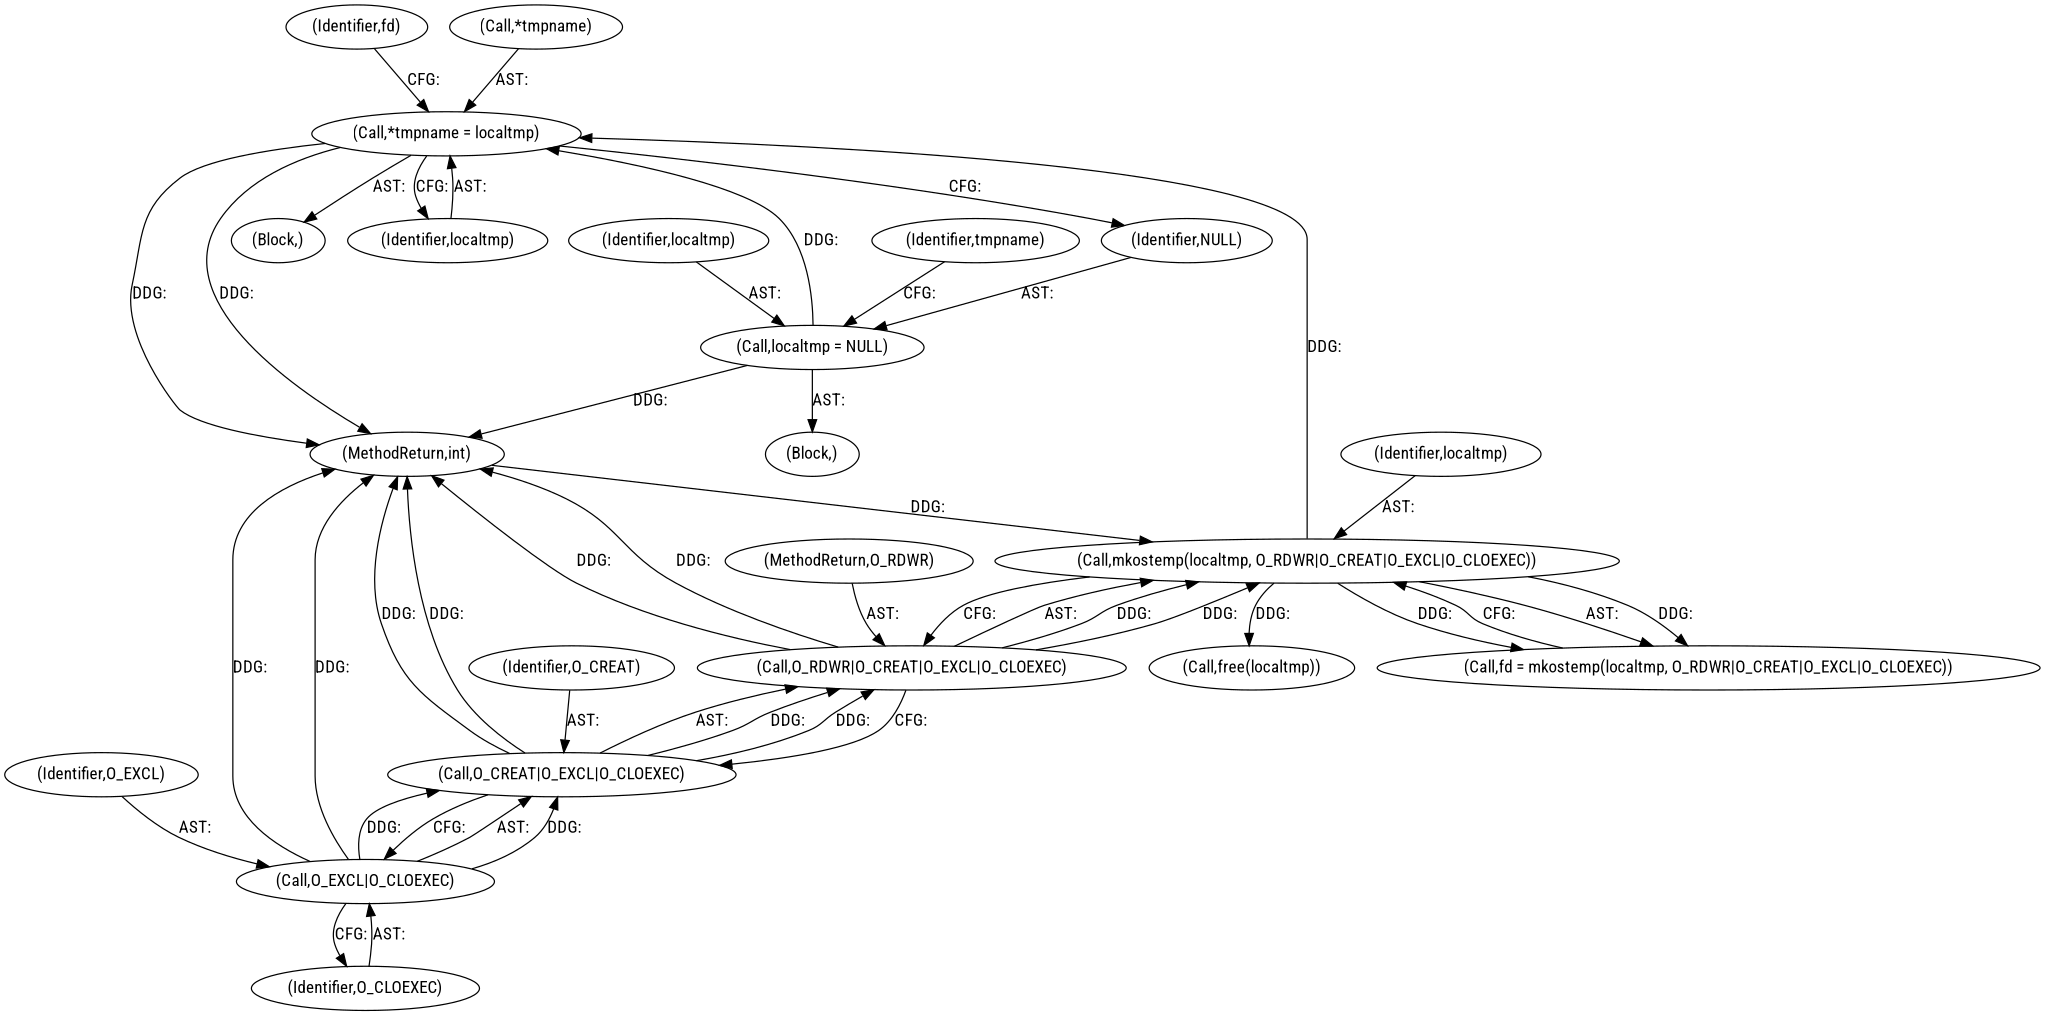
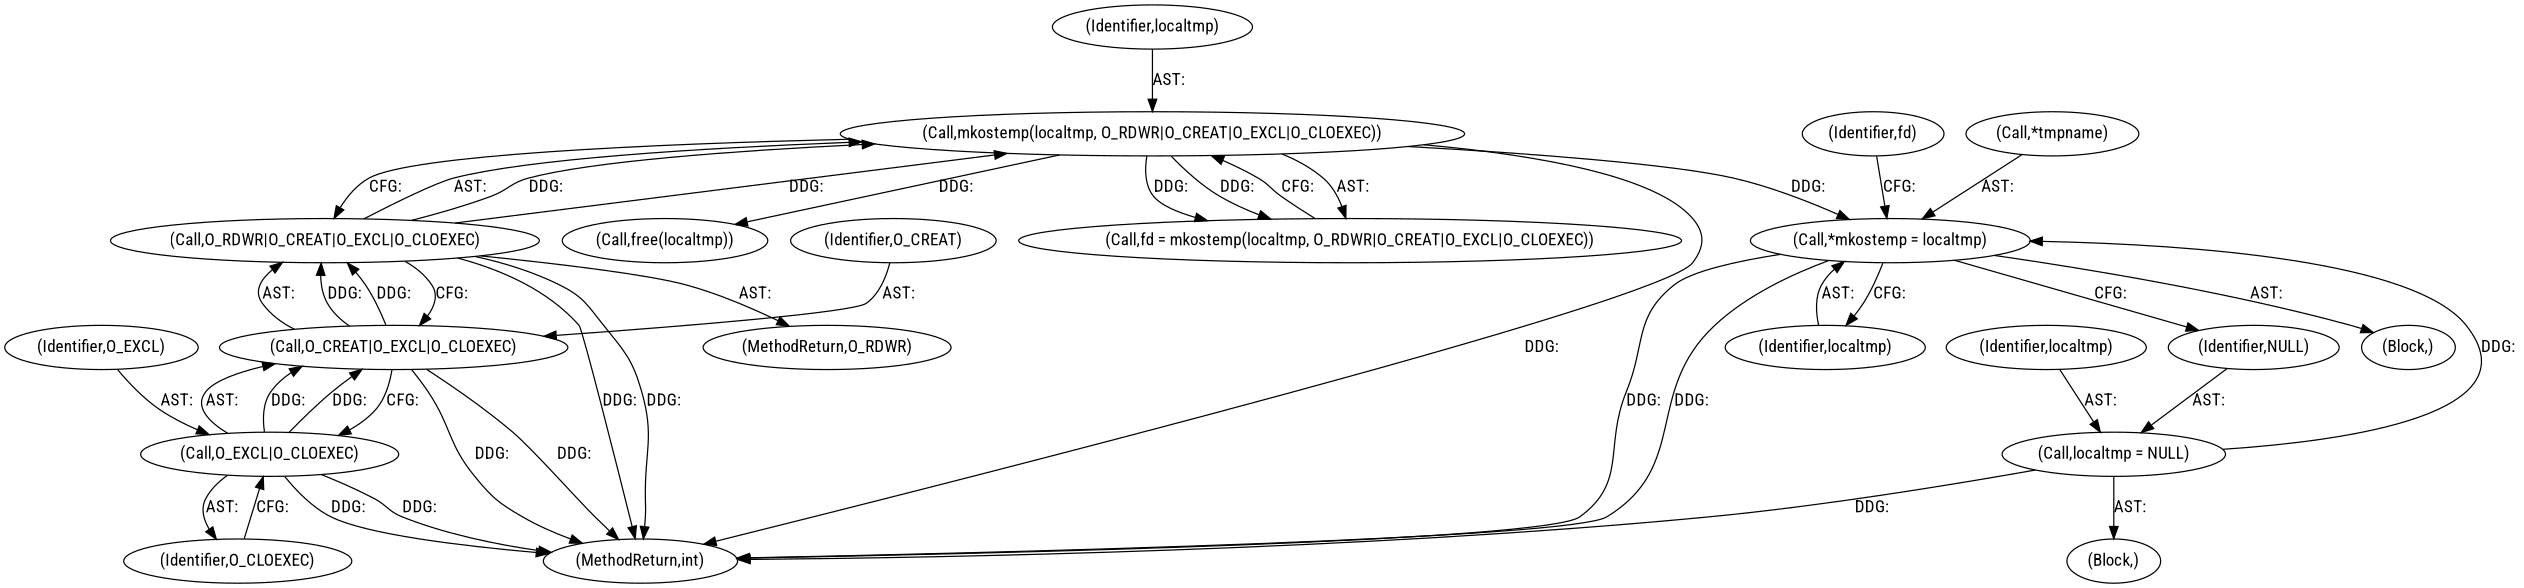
node "(Call,*tmpname = localtmp)": label "(Call,*tmpname = localtmp)" -> "(Call,*mkostemp = localtmp)"
node "(Identifier,tmpname)": removed
edge "(MethodReturn,int)" -> "(Call,mkostemp(localtmp, O_RDWR|O_CREAT|O_EXCL|O_CLOEXEC))": reversed
edge "(MethodReturn,O_RDWR)" -> "(Call,O_RDWR|O_CREAT|O_EXCL|O_CLOEXEC)": reversed
edge "(Call,O_EXCL|O_CLOEXEC)" -> "(Identifier,O_CLOEXEC)": label "CFG: " -> "AST: "
edge "(Identifier,O_CLOEXEC)" -> "(Call,O_EXCL|O_CLOEXEC)": label "AST: " -> "CFG: "
